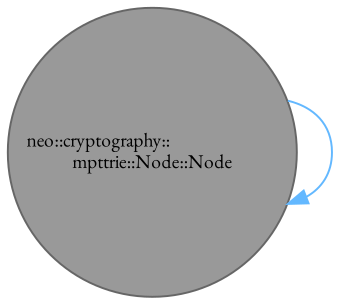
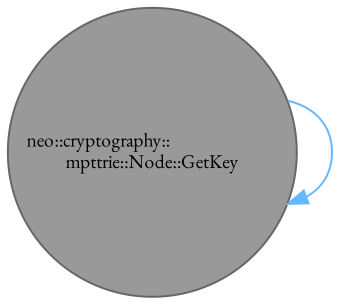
node "neo::cryptography:: mpttrie::Node::Node": label "neo::cryptography:: mpttrie::Node::Node" -> "neo::cryptography:: mpttrie::Node::GetKey"
